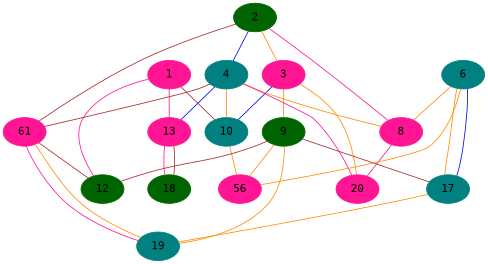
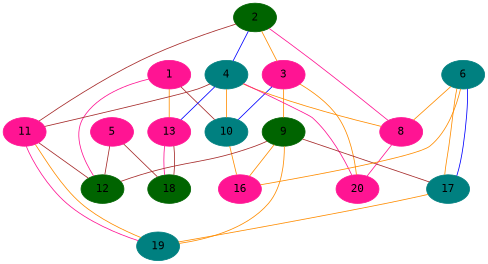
edge "1" -- "13": color deeppink -> darkorange
node "61": label "61" -> "11"
node "5": added
node "56": label "56" -> "16"
